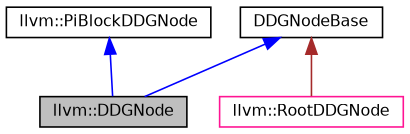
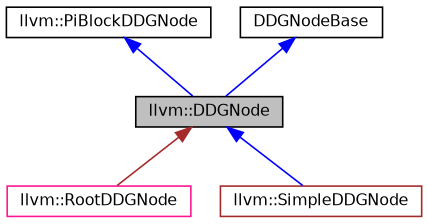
edge "llvm::RootDDGNode" -> "DDGNodeBase": now "llvm::RootDDGNode" -> "llvm::DDGNode"
node "llvm::SimpleDDGNode": added
